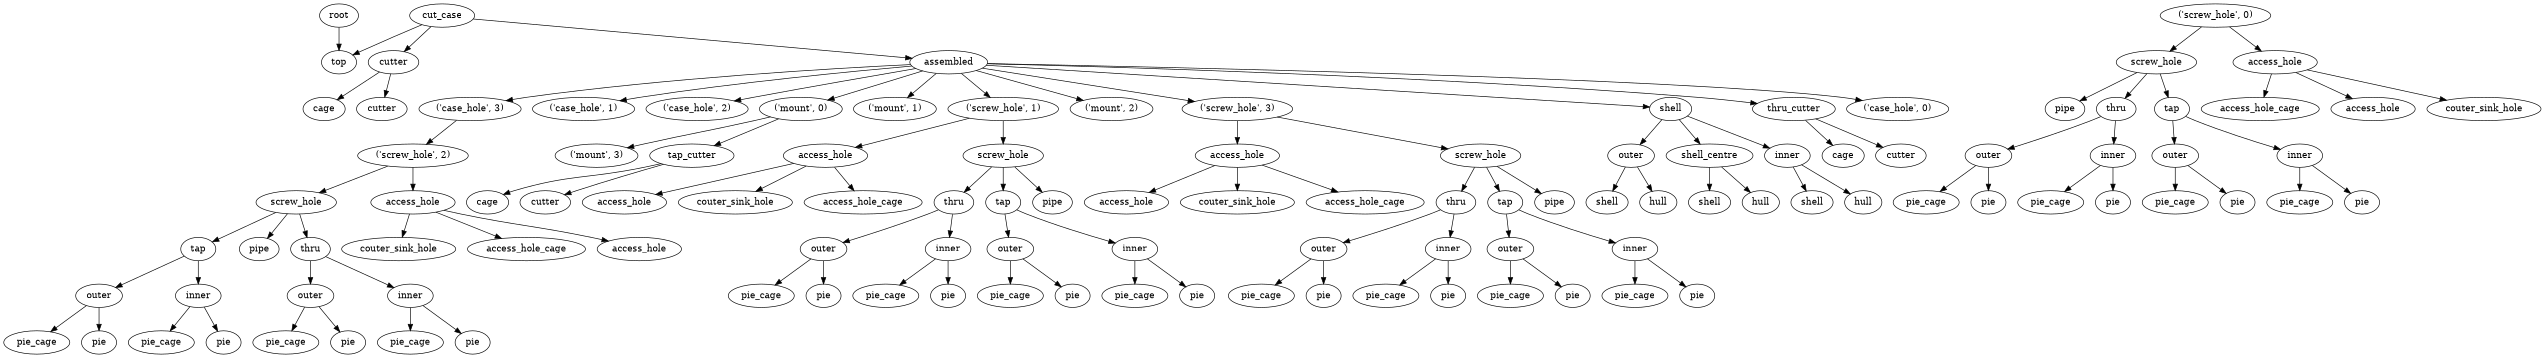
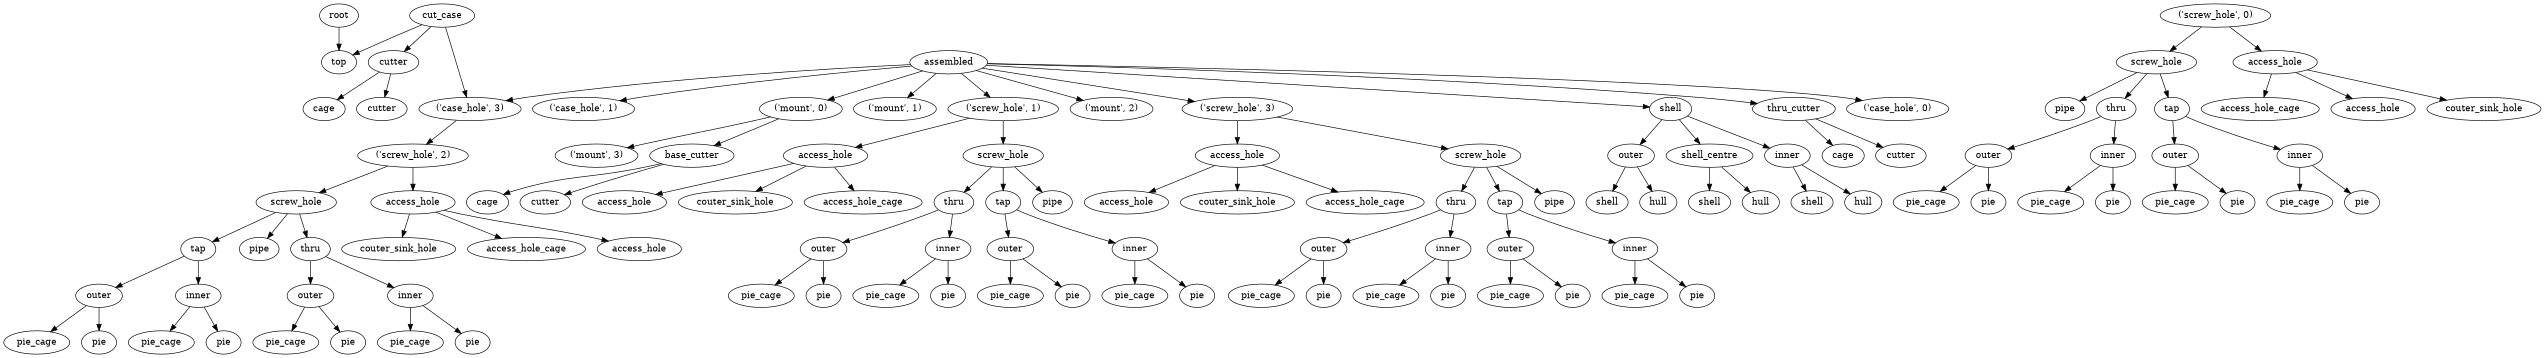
edge "cut_case" -> "assembled": now "cut_case" -> "('case_hole', 3)"
node "('case_hole', 2)": removed
node "tap_cutter": label "tap_cutter" -> "base_cutter"
